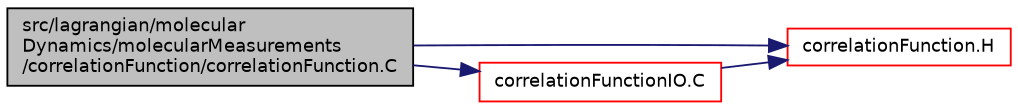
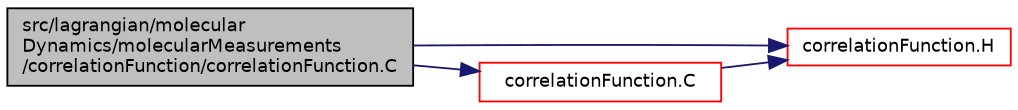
node "correlationFunctionIO.C": label "correlationFunctionIO.C" -> "correlationFunction.C"
